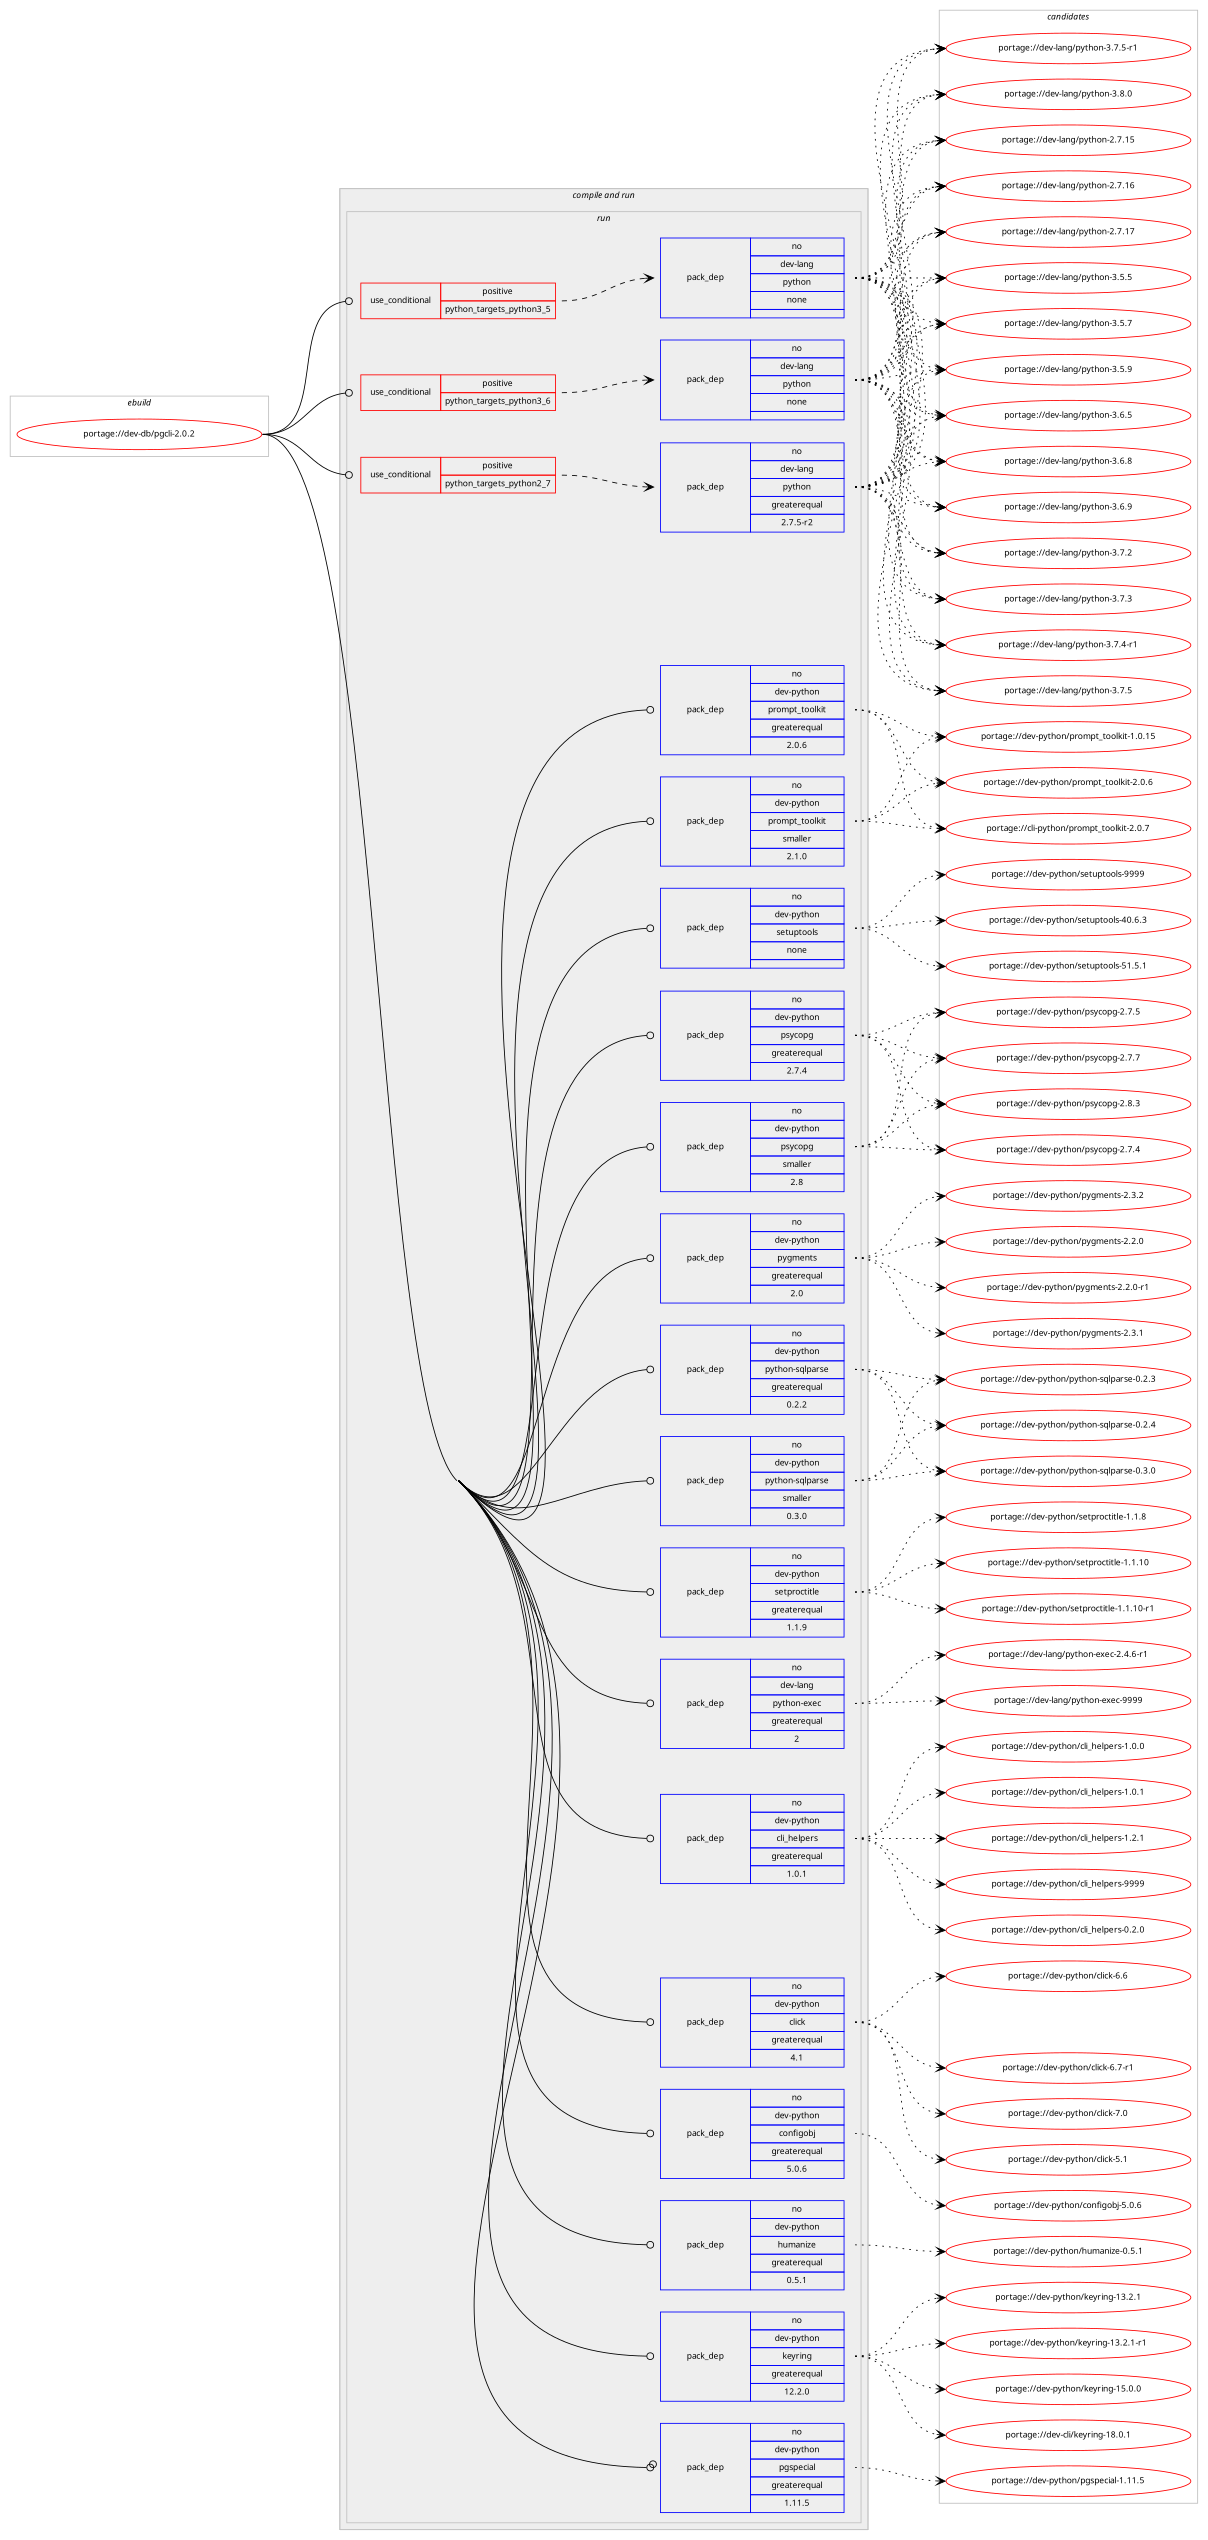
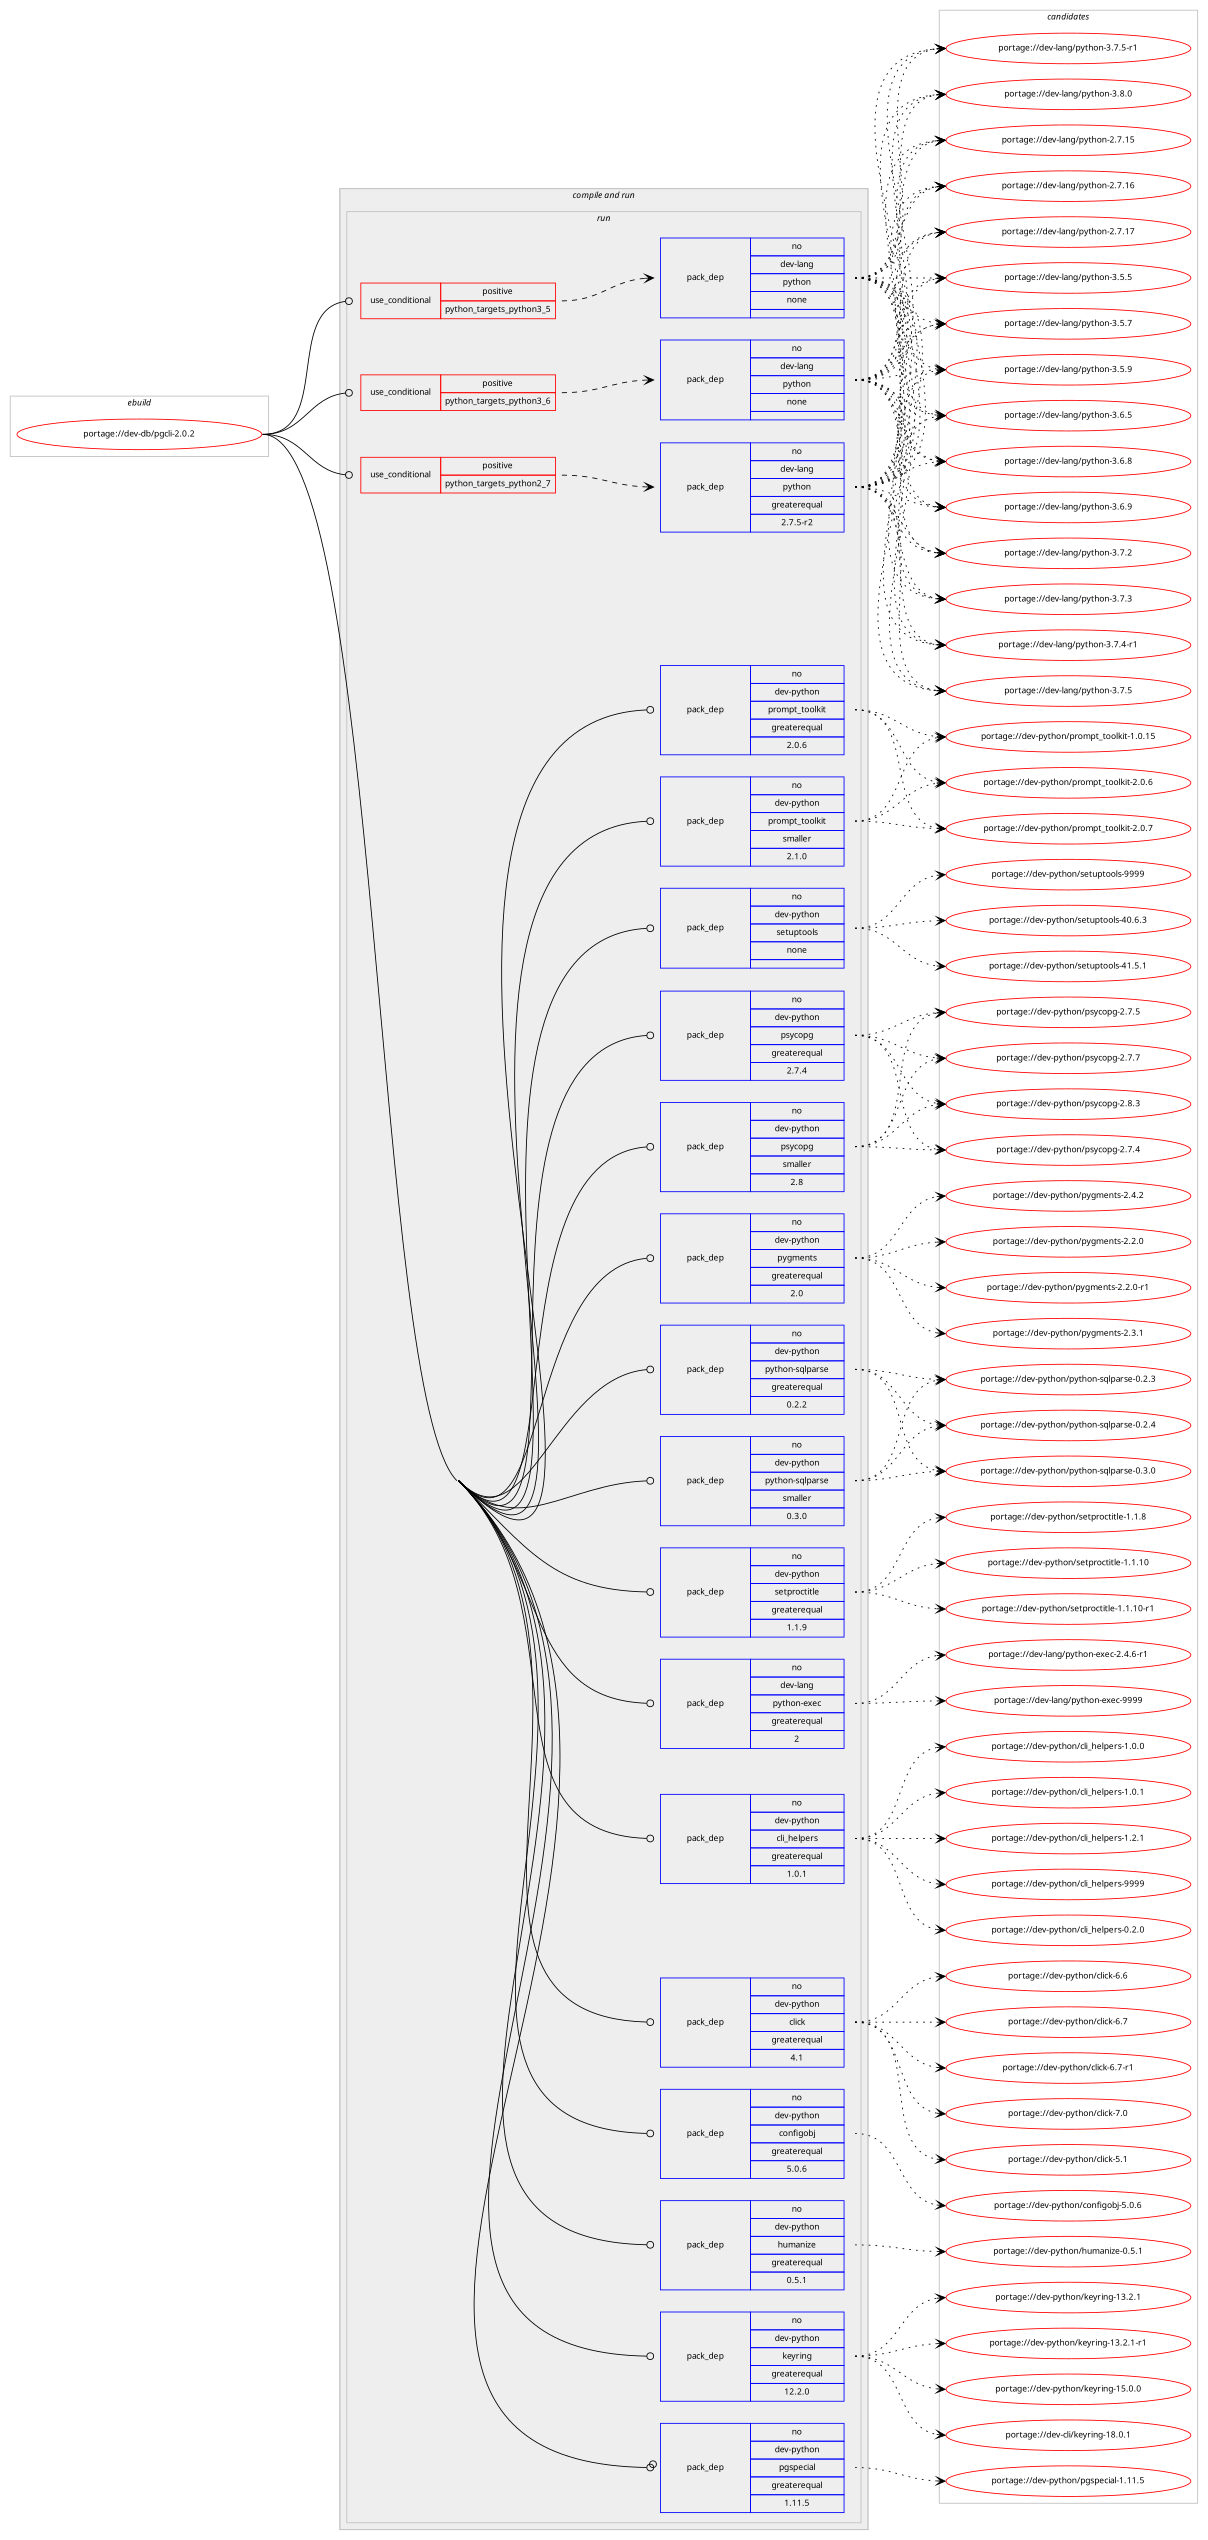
node "portage://cli-python/prompt_toolkit-2.0.7": label "portage://cli-python/prompt_toolkit-2.0.7" -> "portage://dev-python/prompt_toolkit-2.0.7"
node "portage://dev-python/setuptools-51.5.1": label "portage://dev-python/setuptools-51.5.1" -> "portage://dev-python/setuptools-41.5.1"
node "portage://dev-python/pygments-2.3.2": label "portage://dev-python/pygments-2.3.2" -> "portage://dev-python/pygments-2.4.2"
node "portage://dev-python/click-6.7": added
